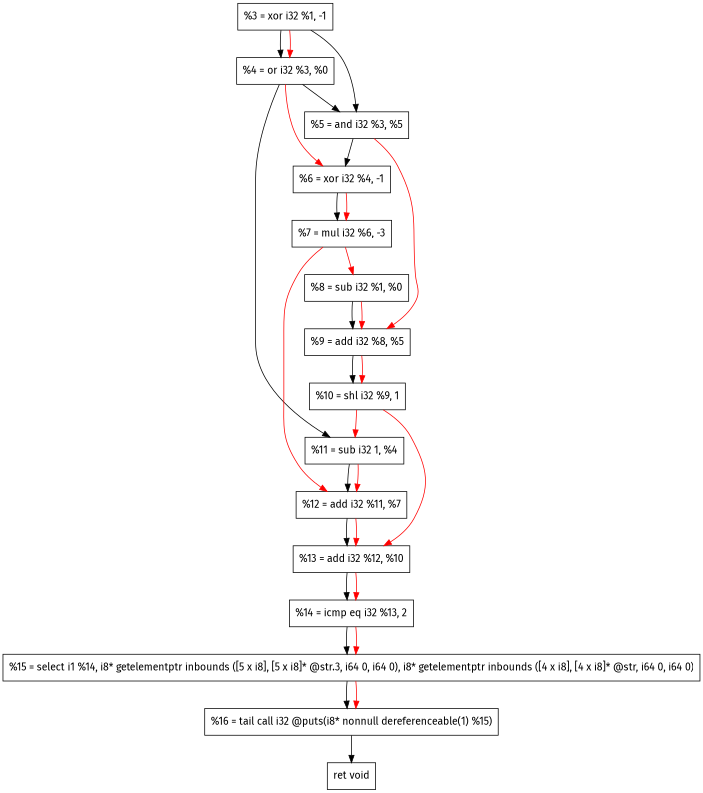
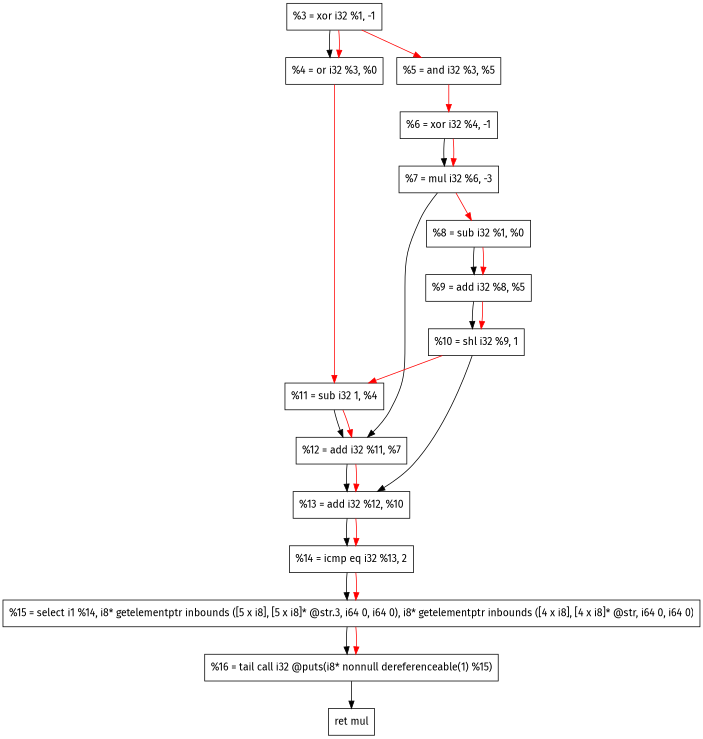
edge "%3 = xor i32 %1, -1" -> "%5 = and i32 %3, %5": color black -> red
edge "%4 = or i32 %3, %0" -> "%5 = and i32 %3, %5": removed
edge "%4 = or i32 %3, %0" -> "%6 = xor i32 %4, -1": removed
edge "%5 = and i32 %3, %5" -> "%6 = xor i32 %4, -1": color black -> red
edge "%5 = and i32 %3, %5" -> "%9 = add i32 %8, %5": removed
edge "%4 = or i32 %3, %0" -> "%11 = sub i32 1, %4": color black -> red
edge "%7 = mul i32 %6, -3" -> "%12 = add i32 %11, %7": color red -> black
edge "%10 = shl i32 %9, 1" -> "%13 = add i32 %12, %10": color red -> black
node "ret void": label "ret void" -> "ret mul"
